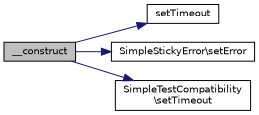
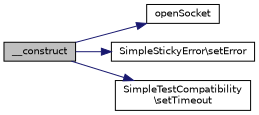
node "setTimeout": label "setTimeout" -> "openSocket"
